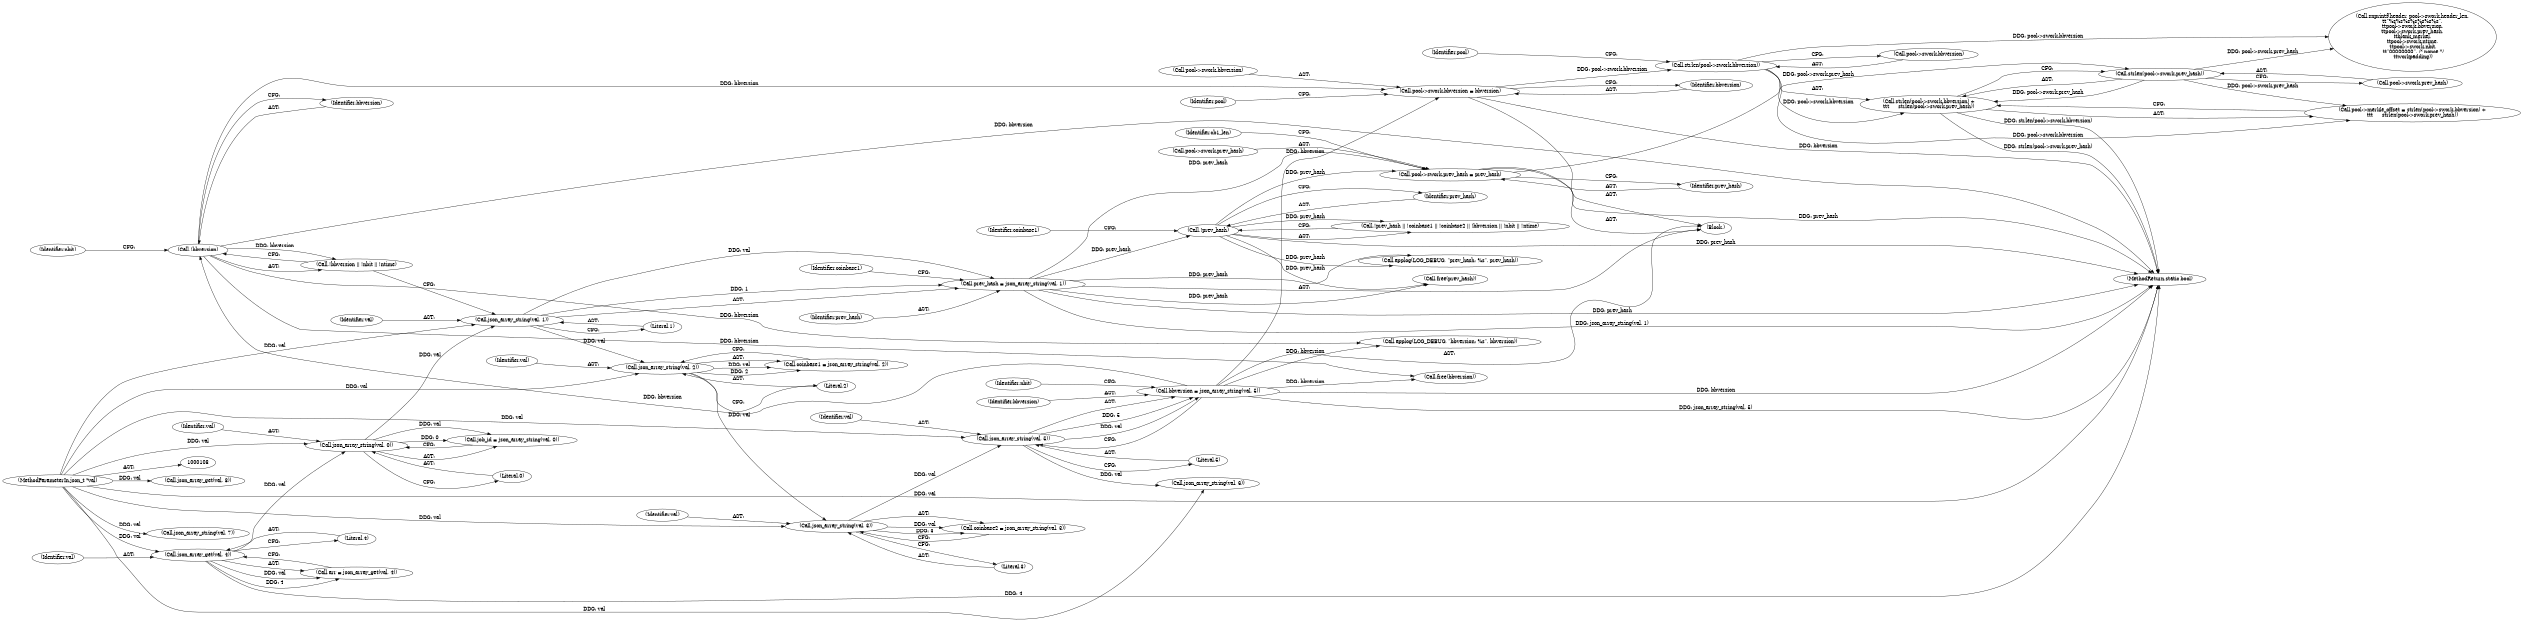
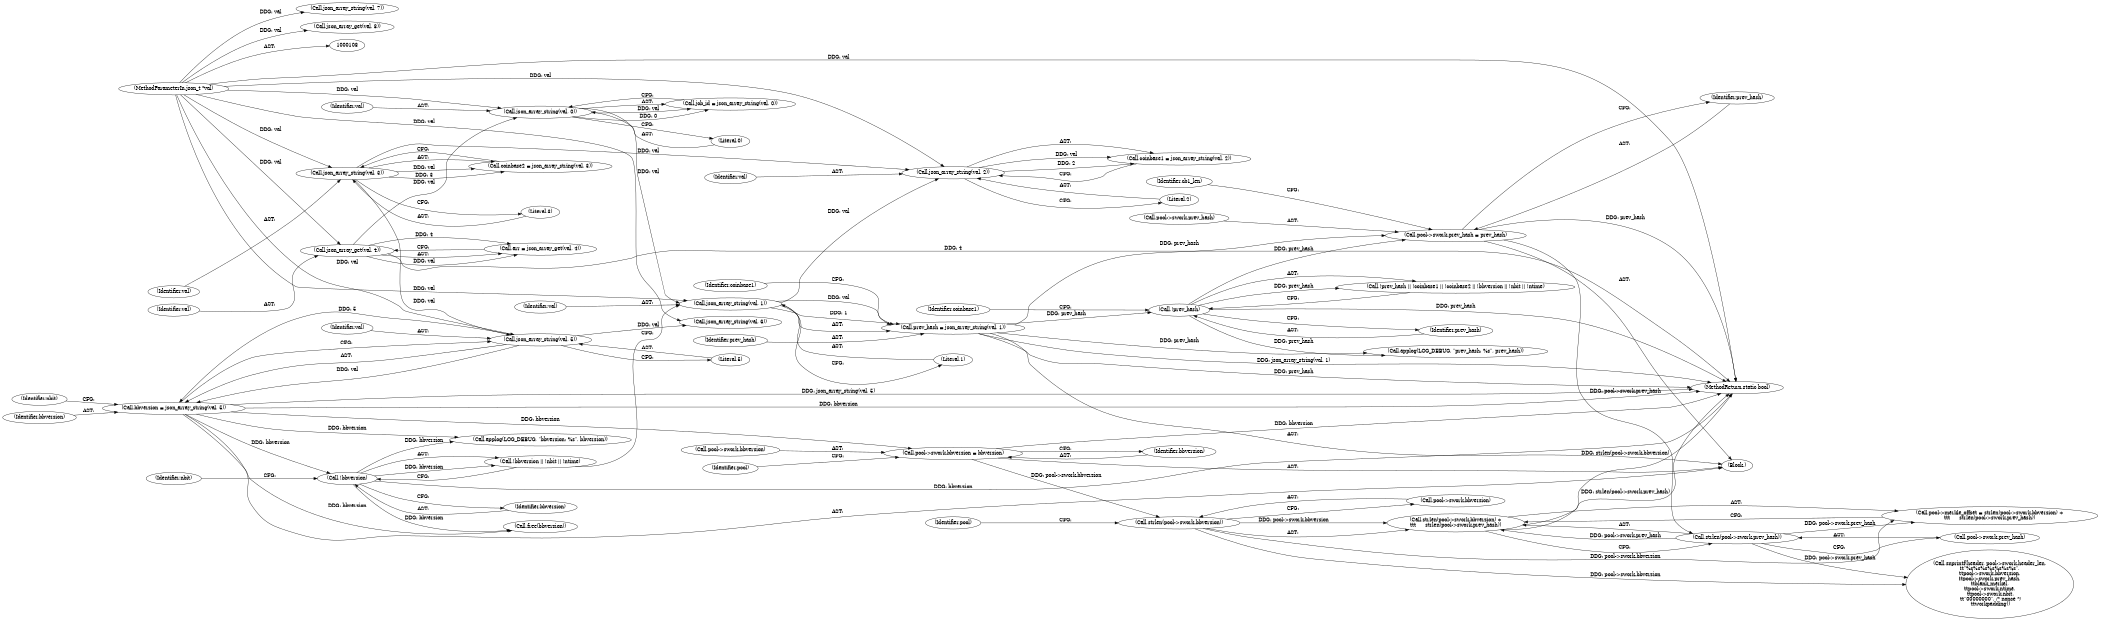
edge "(Call,!bbversion)" -> "(Call,pool->swork.bbversion = bbversion)": removed, label "DDG: bbversion"
node "(Call,free(prev_hash))": removed
edge "(Call,json_array_string(val, 2))" -> "(Call,json_array_string(val, 3))": reversed
node "(Literal,4)": removed
